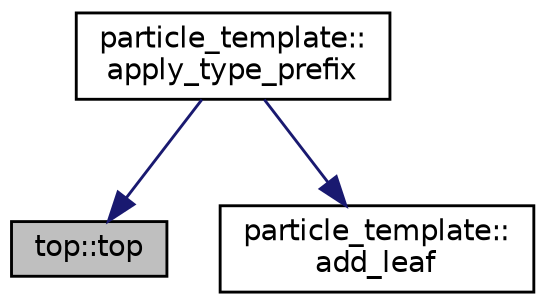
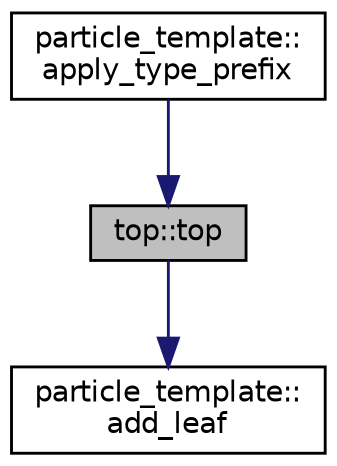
edge "particle_template:: apply_type_prefix" -> "particle_template:: add_leaf": now "top::top" -> "particle_template:: add_leaf"
